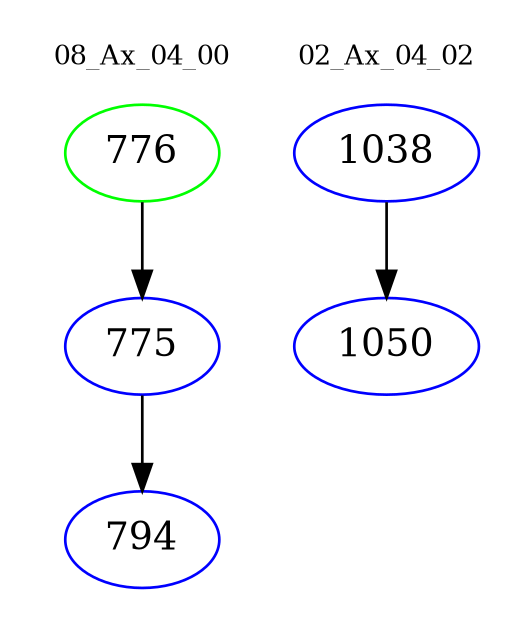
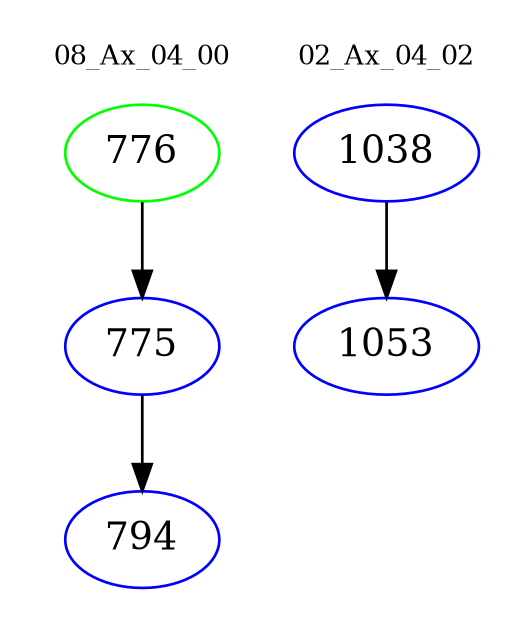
node "1050": label "1050" -> "1053"
